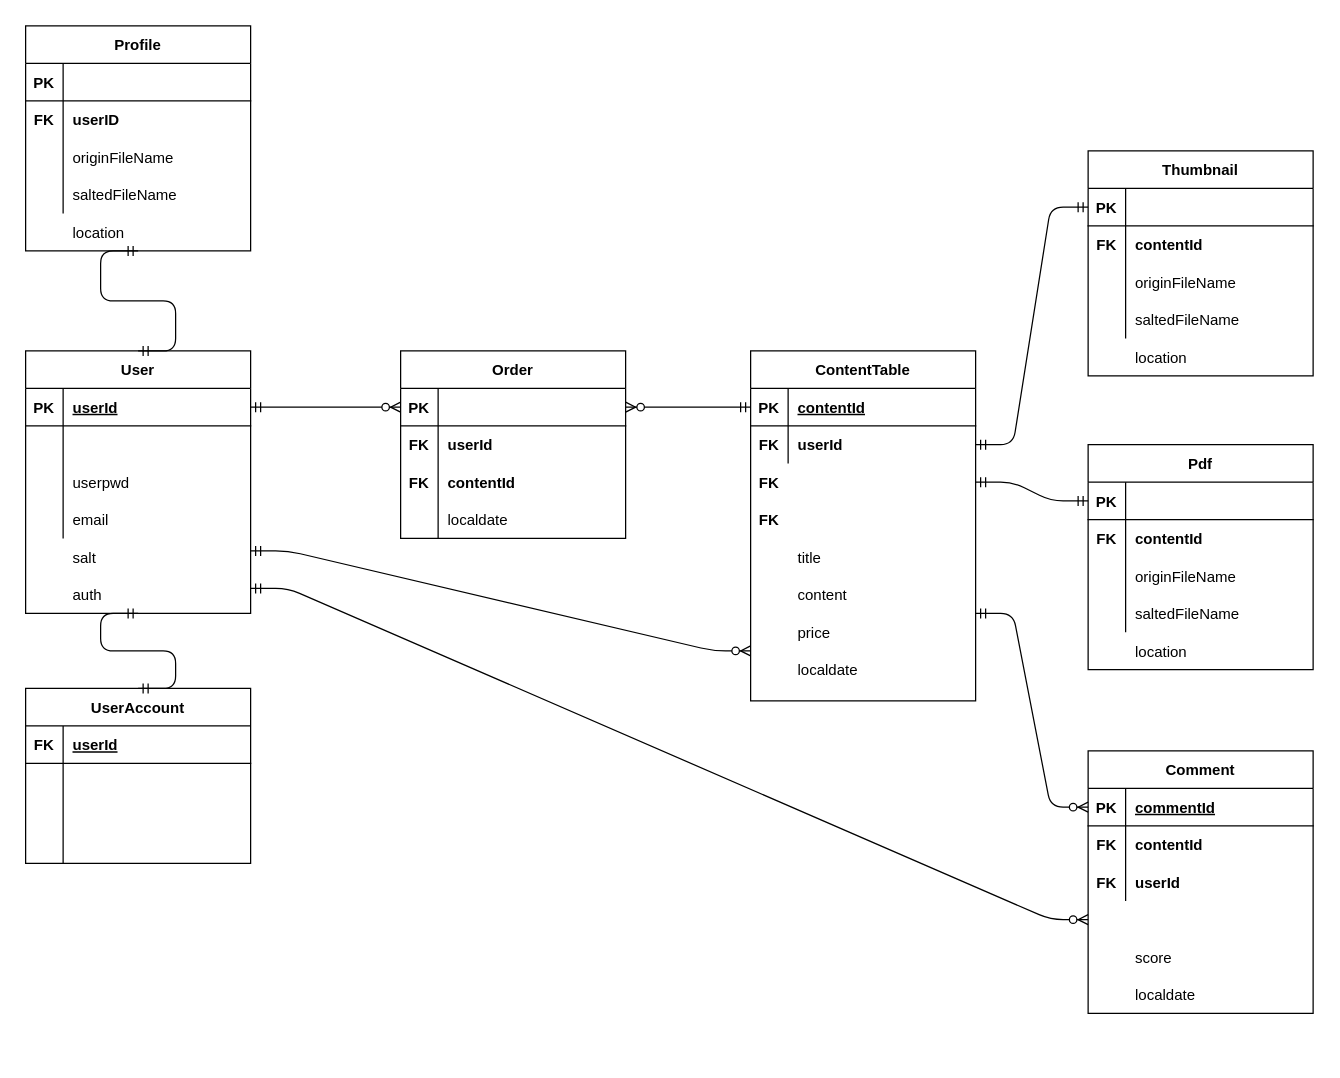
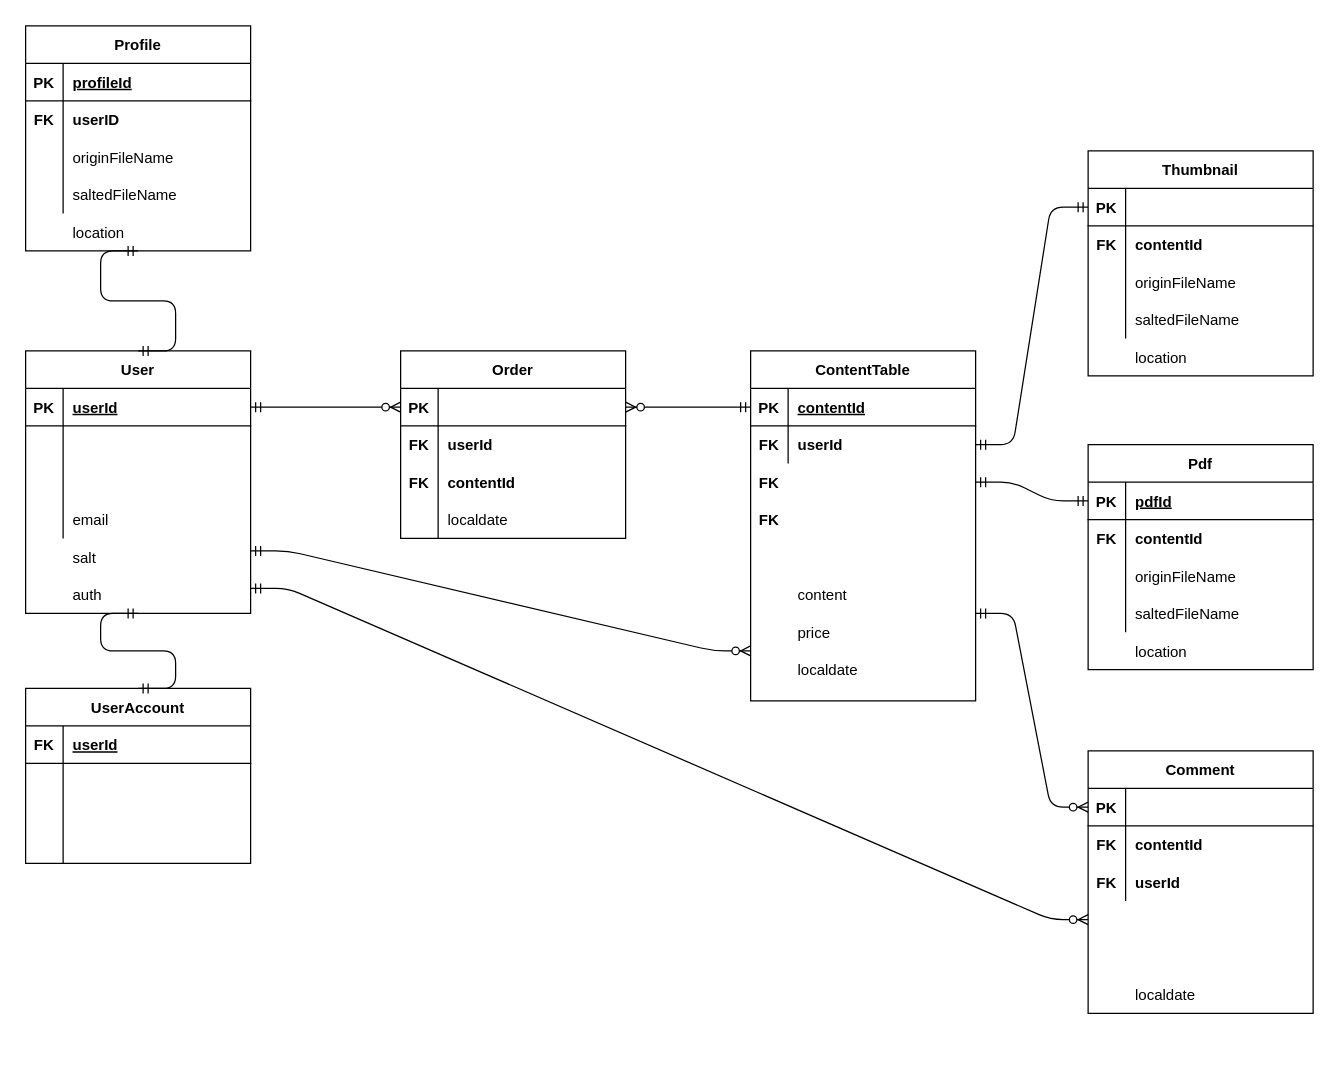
node "profileId": added
node "userpwd": removed
node "pdfId": added
node "title": removed
node "commentId": removed
node "score": removed
